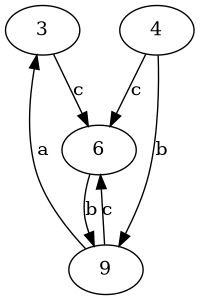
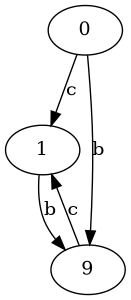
node "3": removed
node "4": label "4" -> "0"
node "6": label "6" -> "1"
